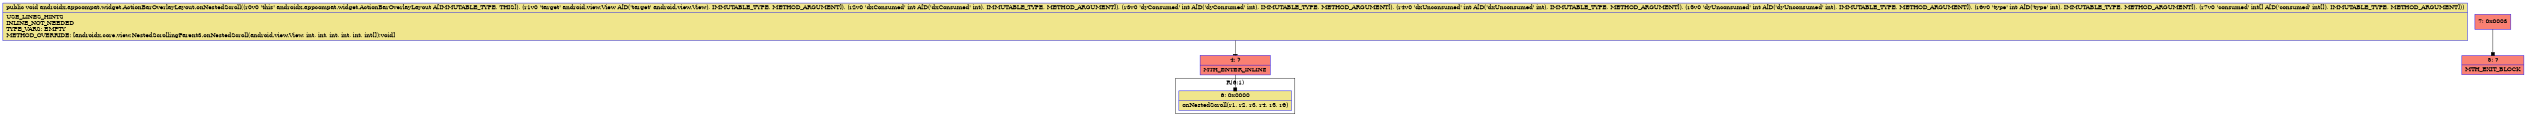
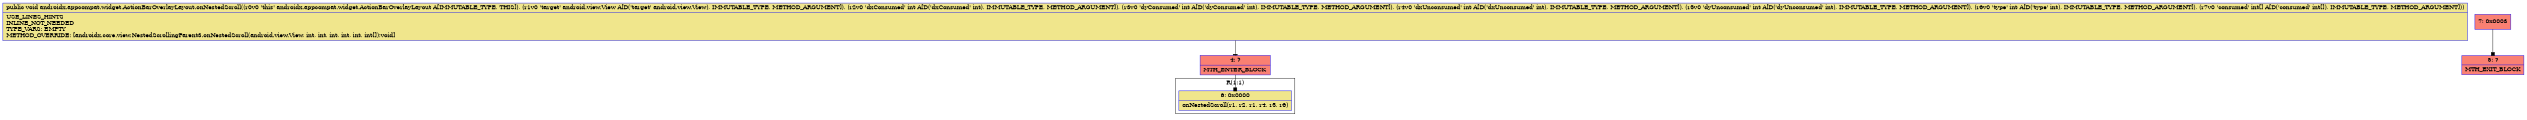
node "4: ?": text "MTH_ENTER_INLINE" -> "MTH_ENTER_BLOCK"
cluster "R(6:1)": label "R(6:1)" -> "R(1:1)"
node "6: 0x0000": text "onNestedScroll(r1, r2, r3, r4, r5, r6)" -> "onNestedScroll(r1, r2, r1, r4, r5, r6)"
